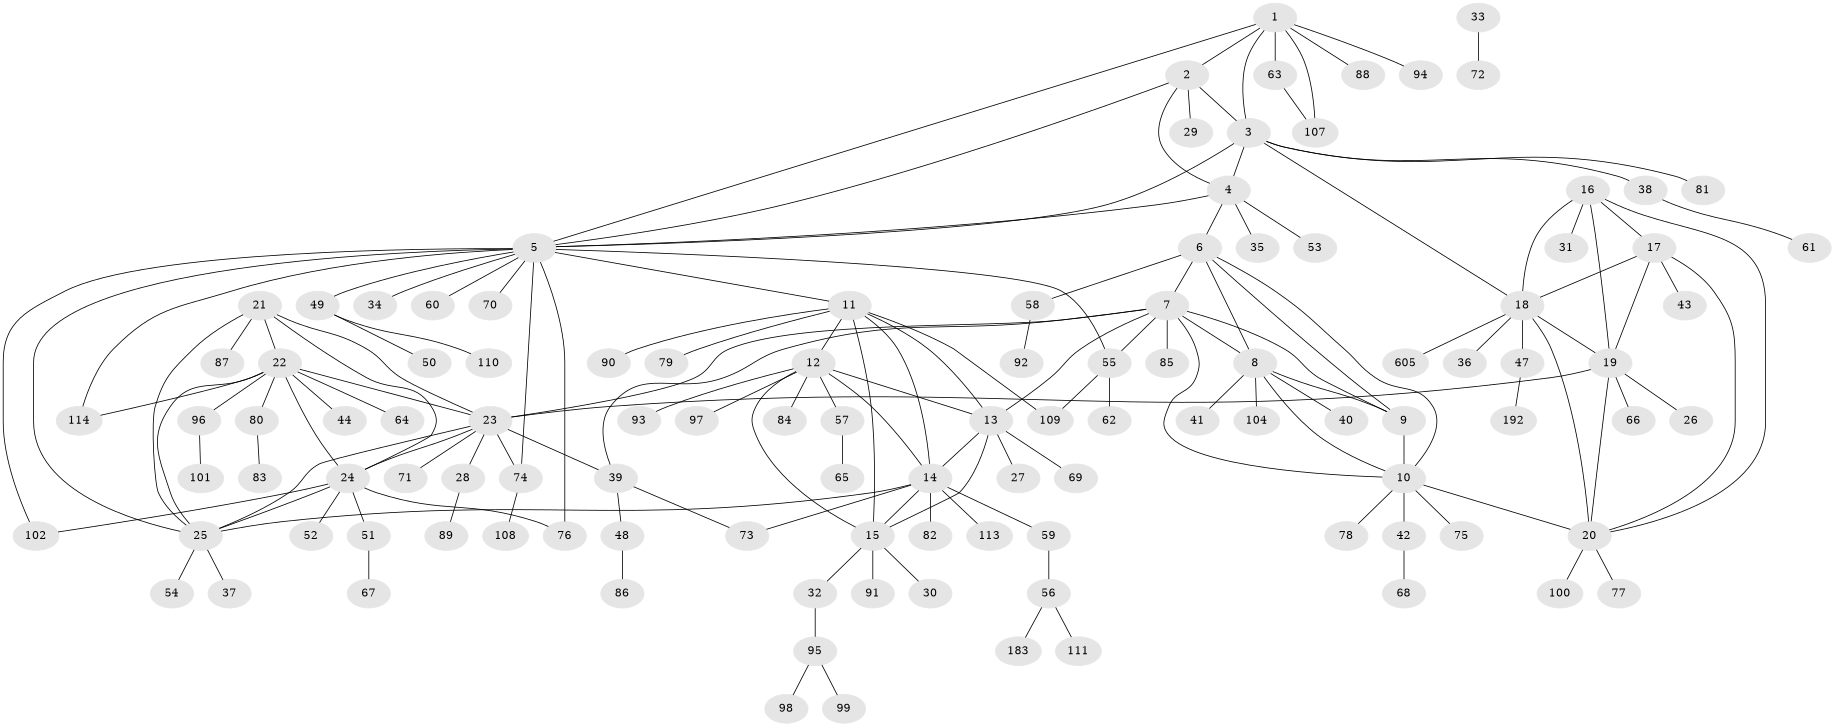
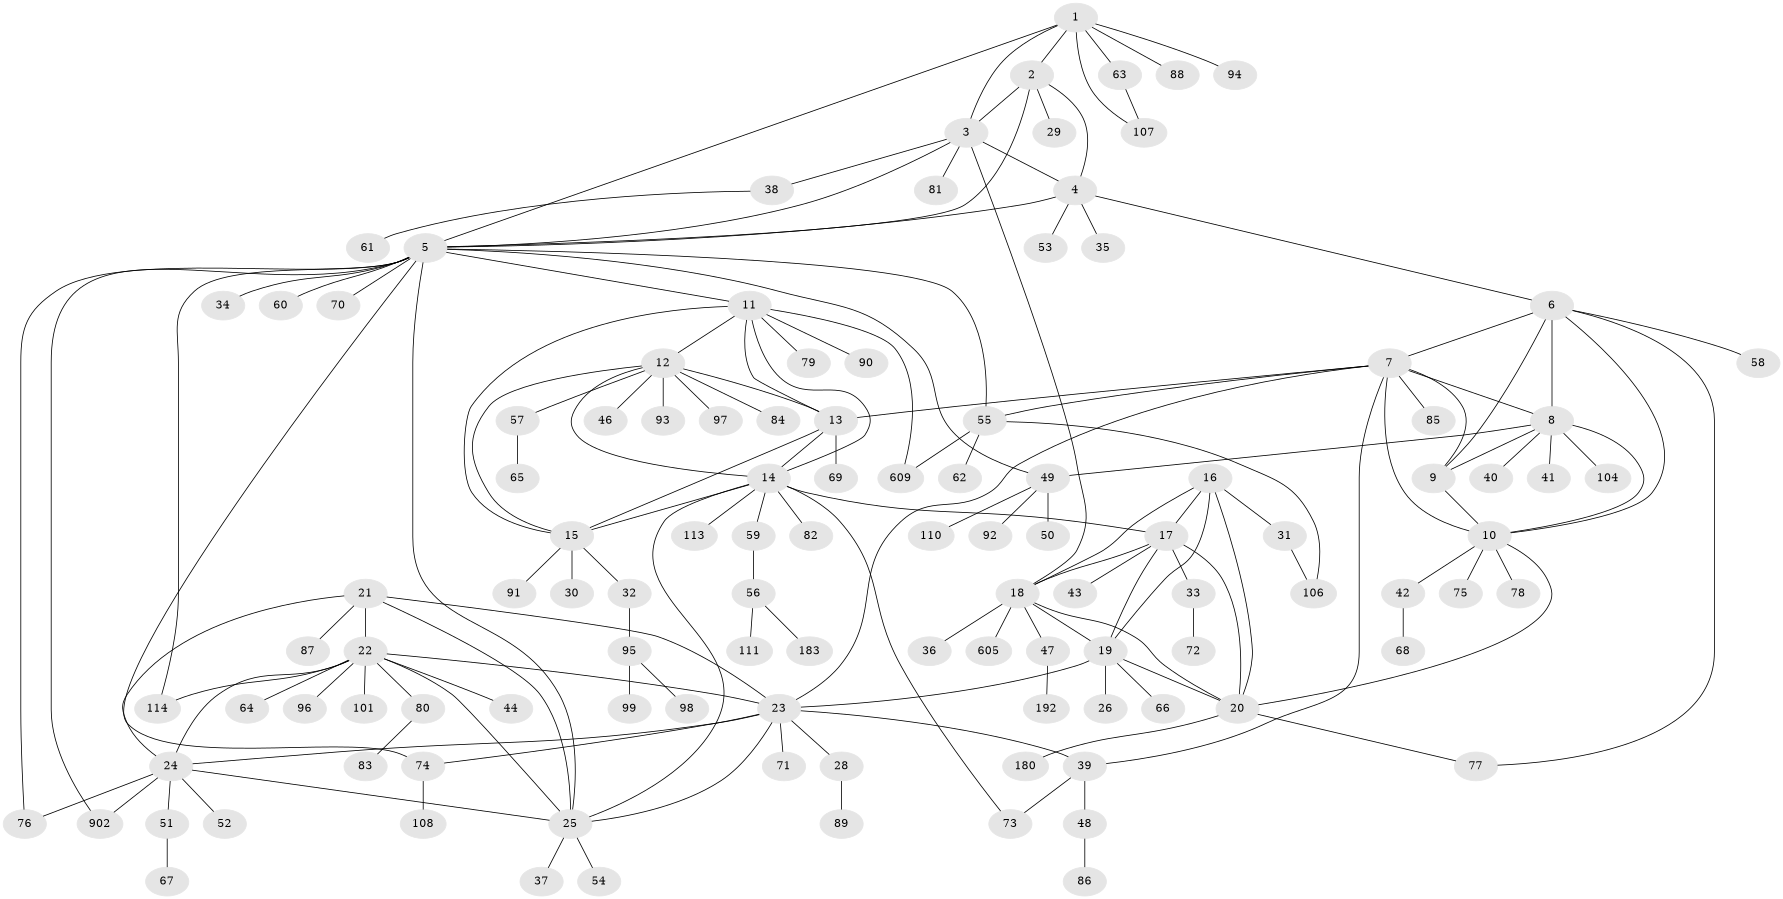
edge "58" -- "92": now "49" -- "92"
node "46": added
node "109": label "109" -> "609"
edge "96" -- "101": now "22" -- "101"
edge "8" -- "49": added
node "27": removed
edge "14" -- "17": added
node "102": label "102" -> "902"
edge "17" -- "33": added
edge "6" -- "77": added
node "106": added
node "100": label "100" -> "180"
